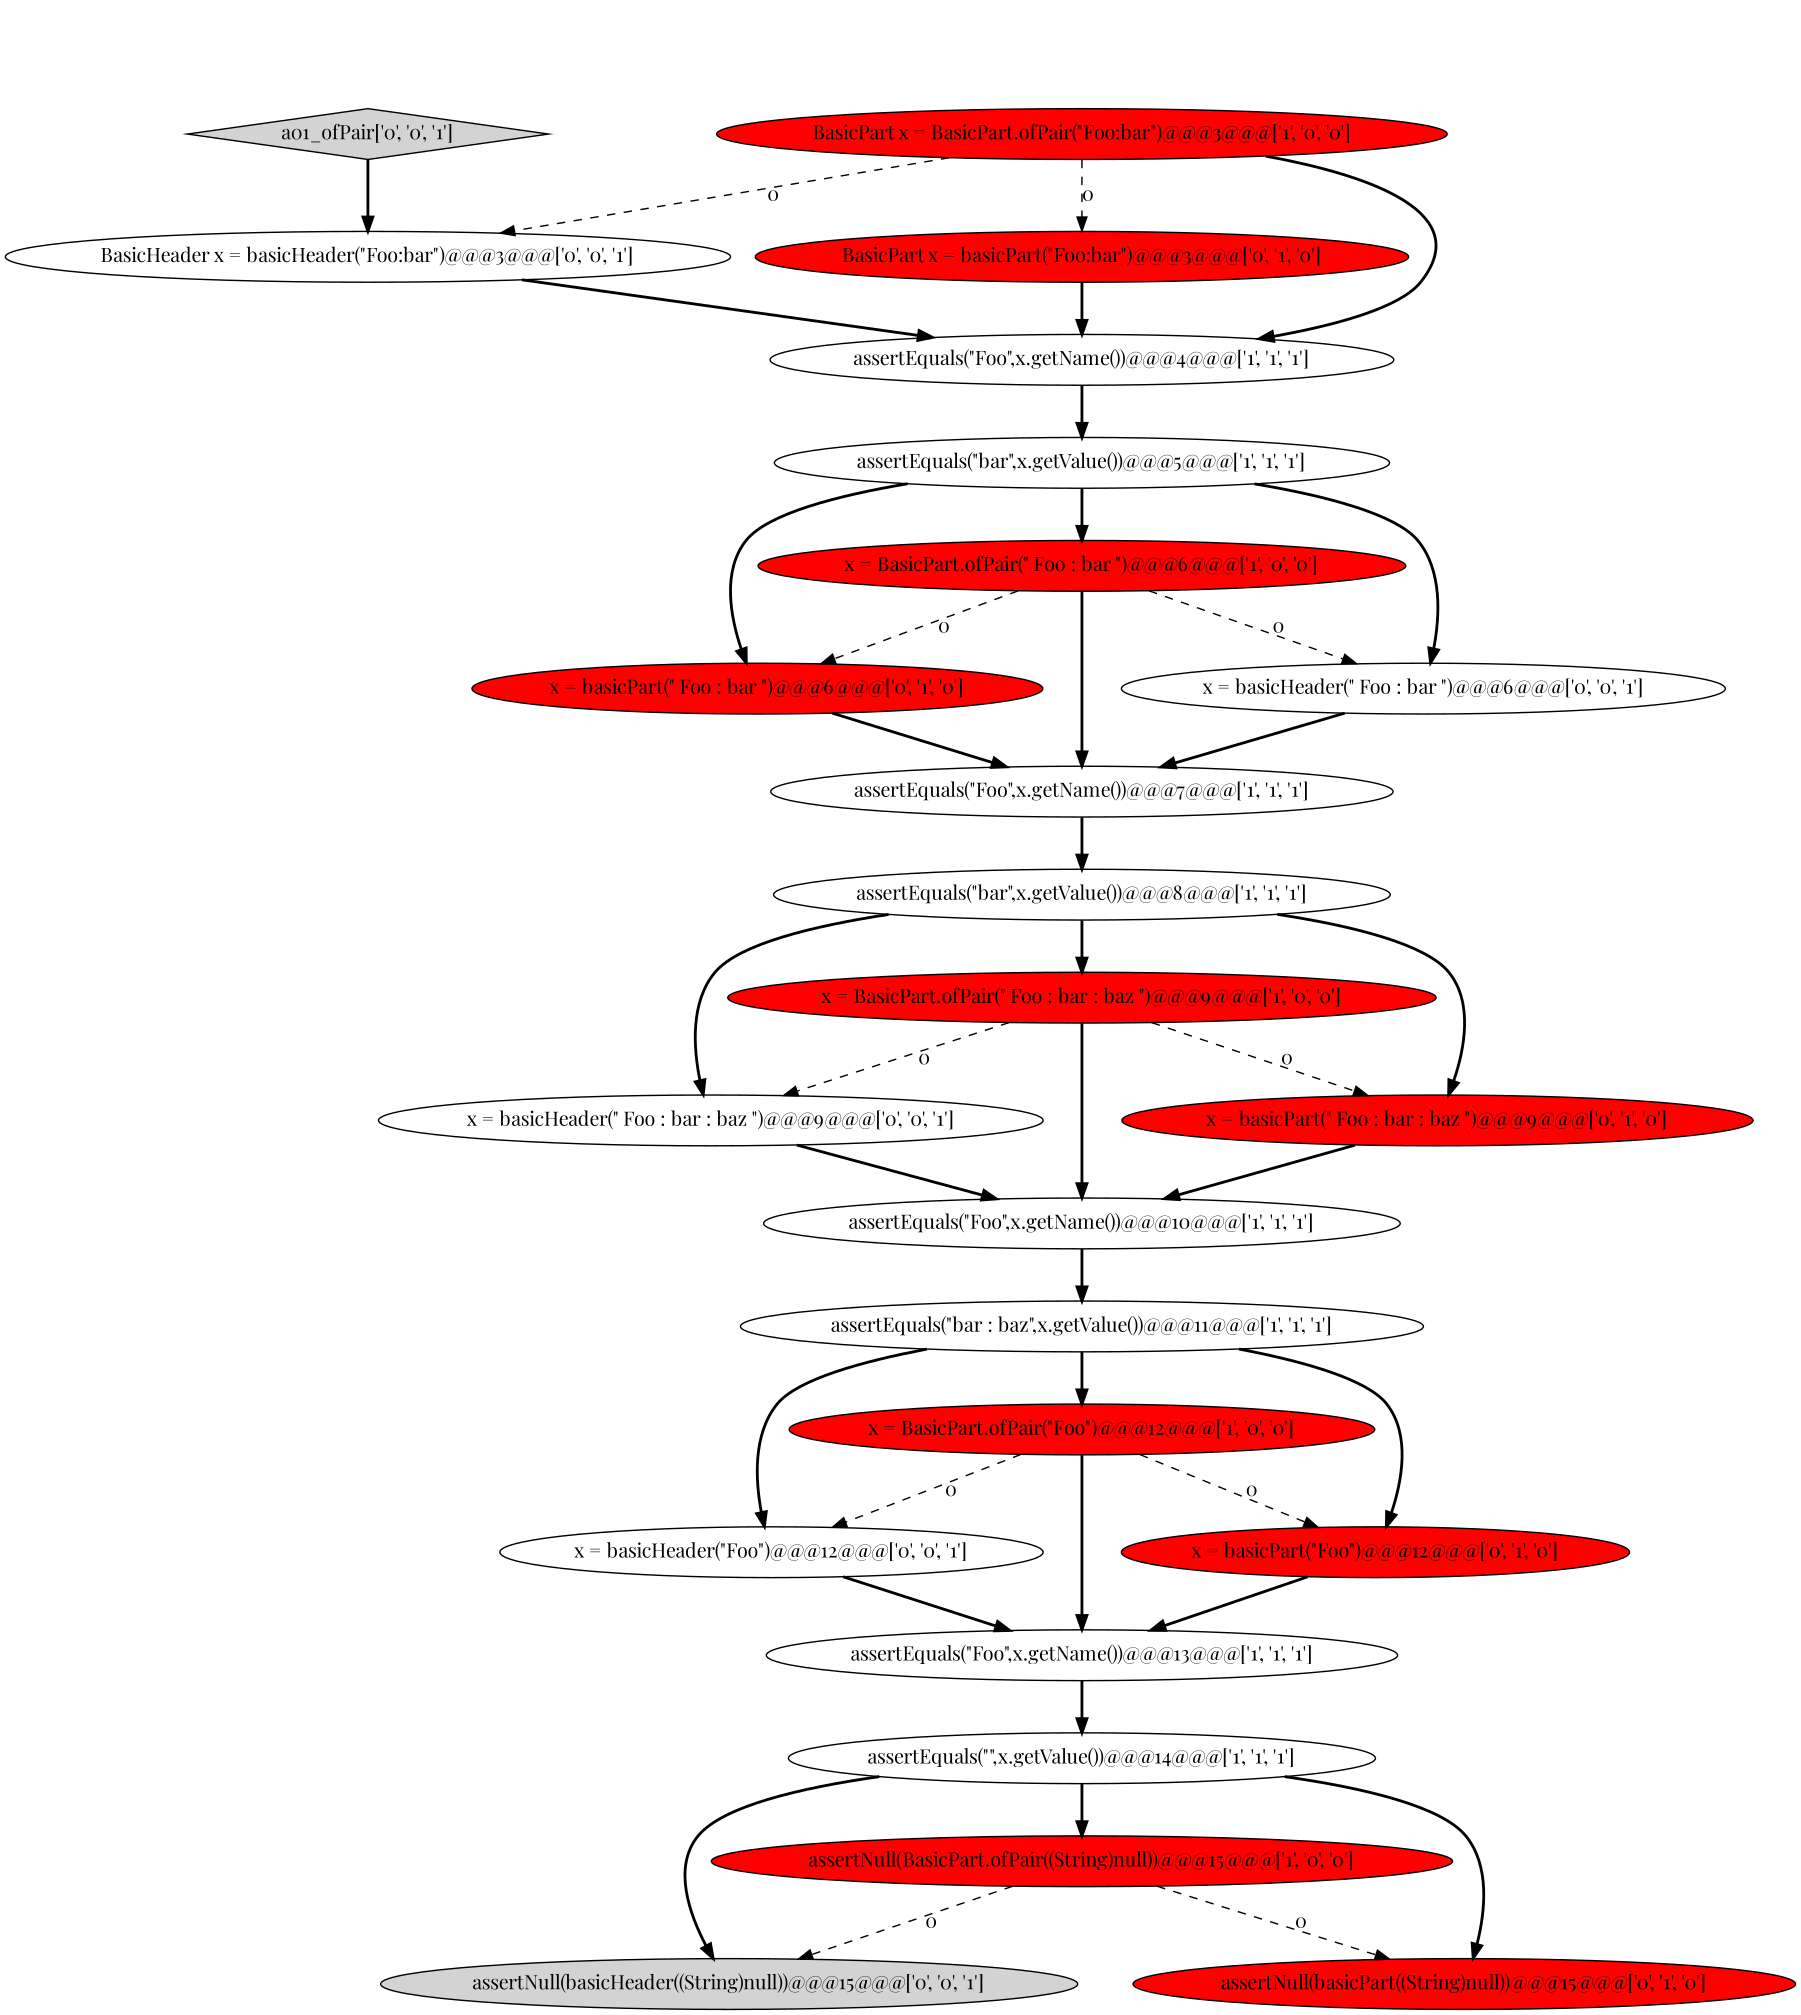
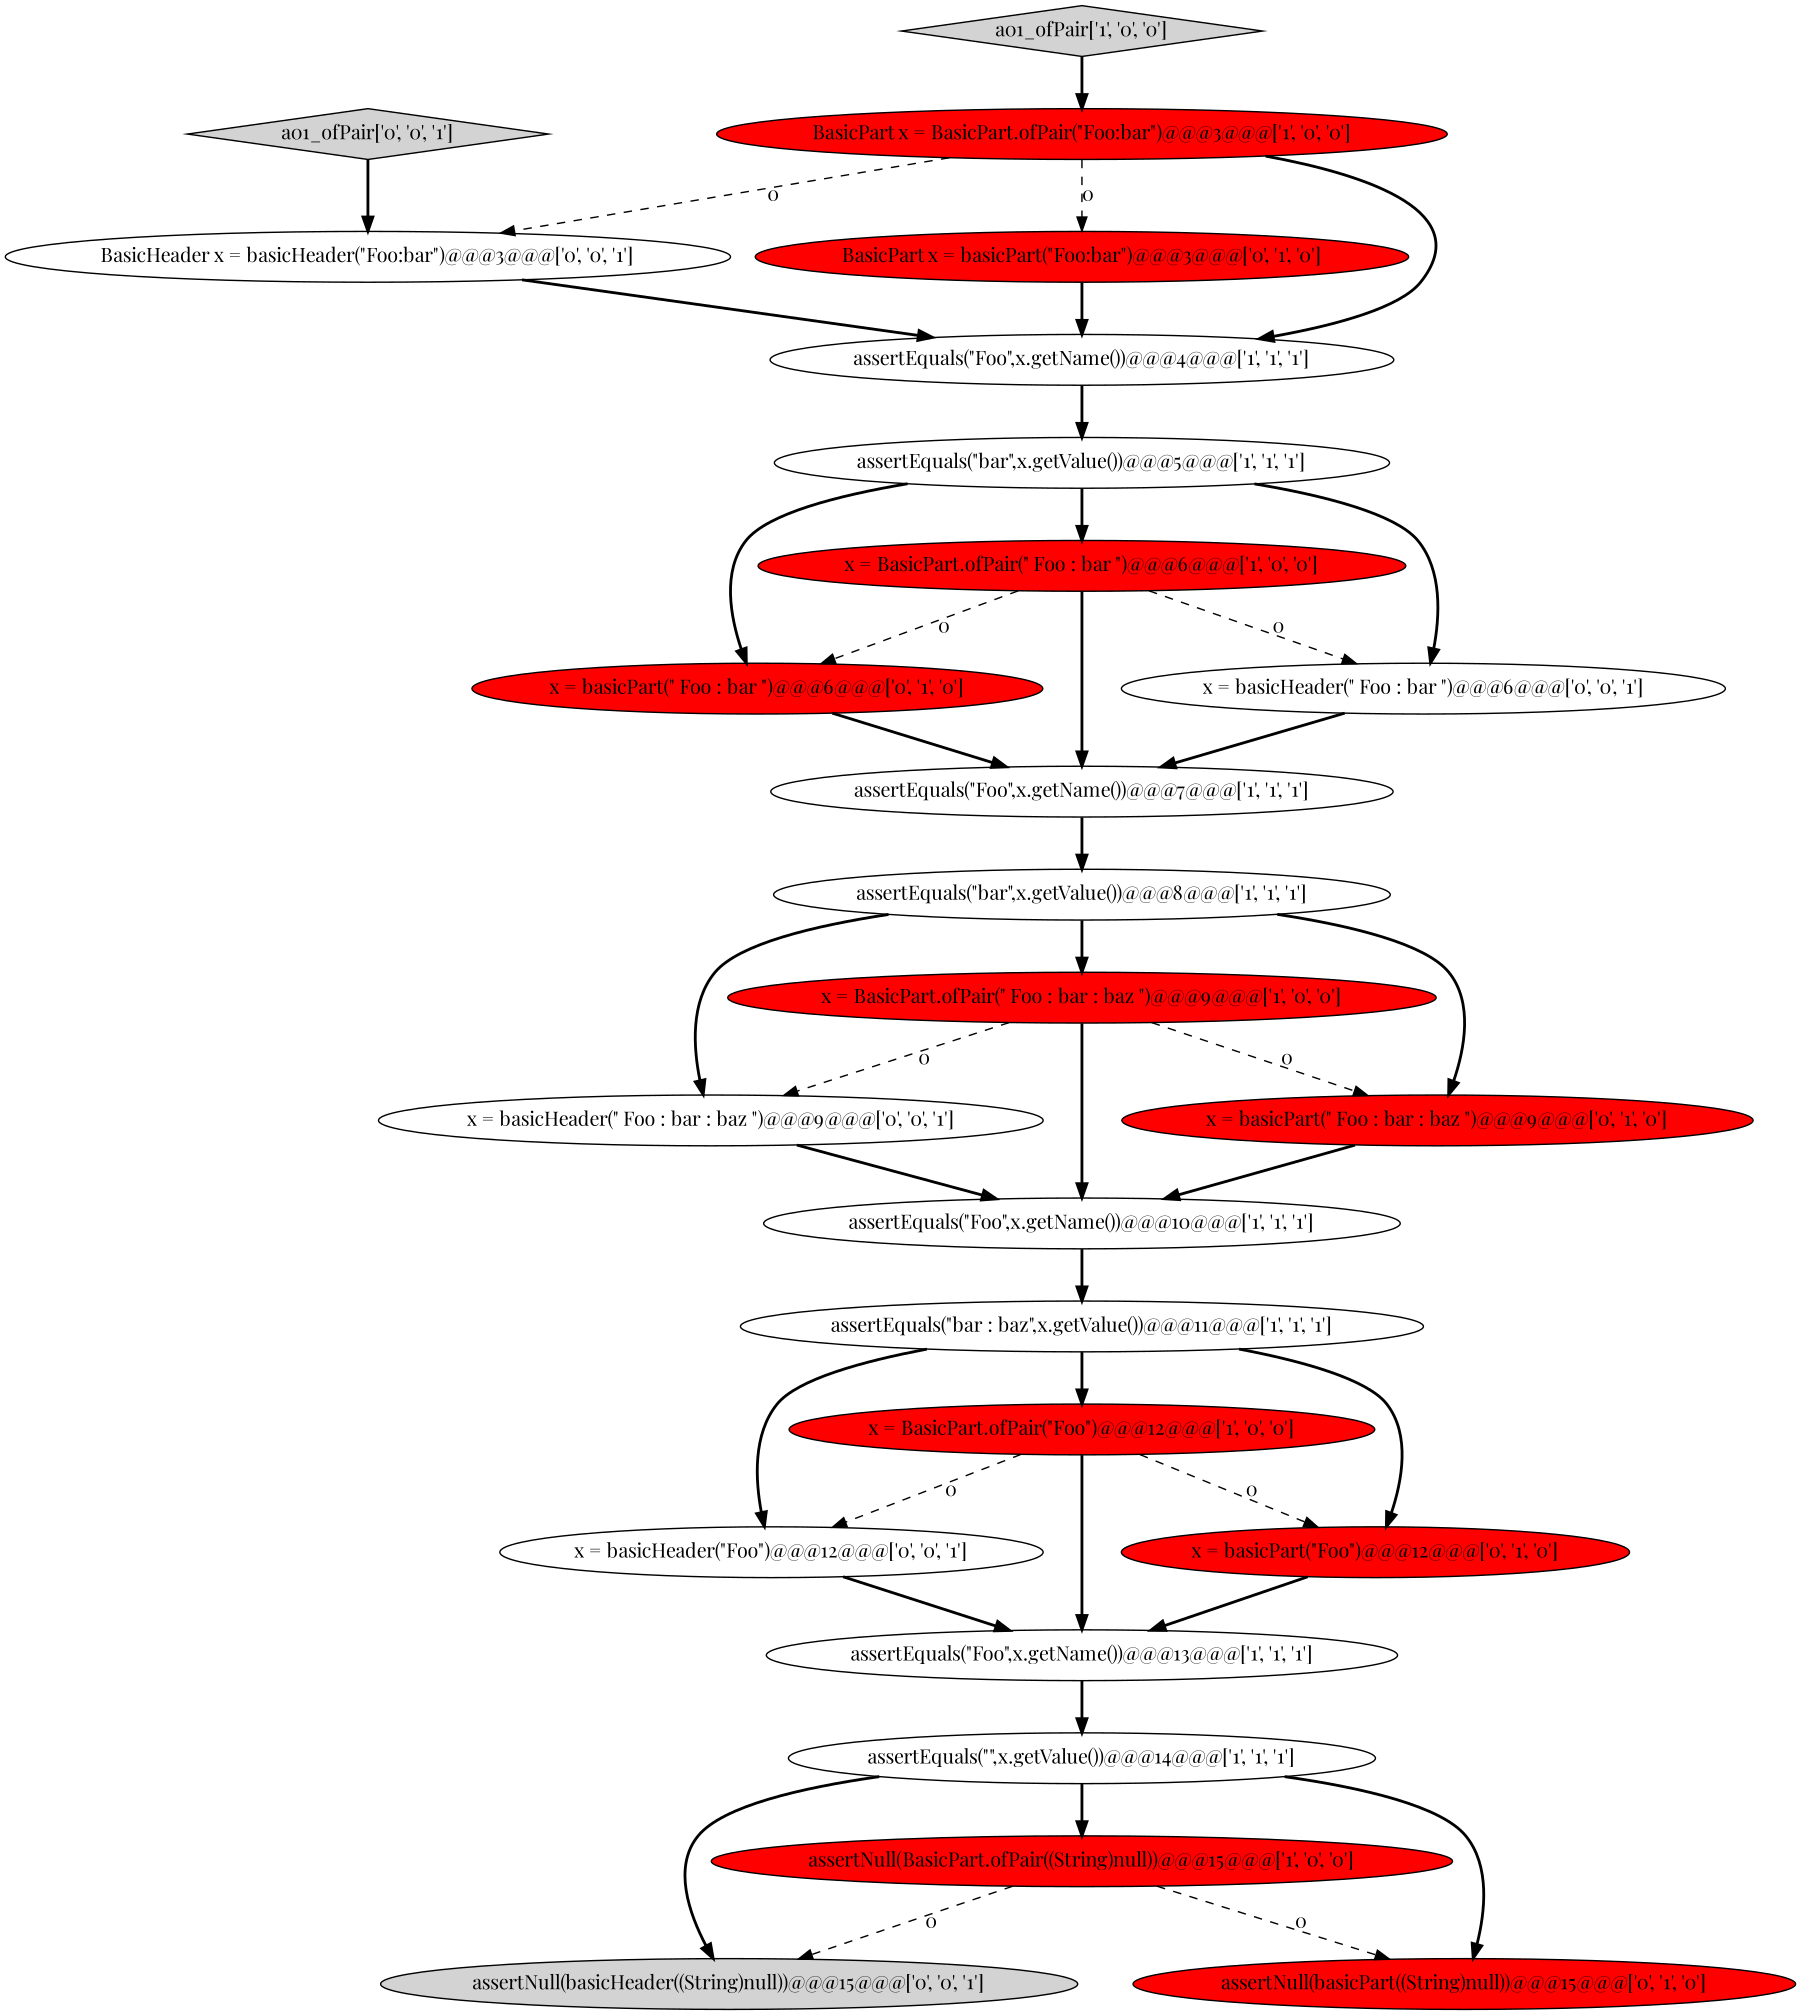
node "a01_ofPair['1', '0', '0']": added
